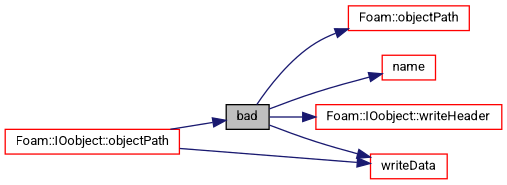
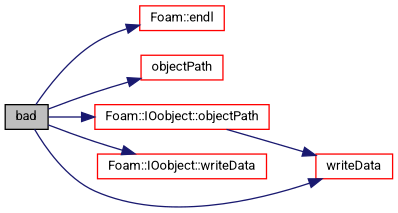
node "Foam::objectPath": label "Foam::objectPath" -> "Foam::endl"
node "name": label "name" -> "objectPath"
node "Foam::IOobject::writeHeader": label "Foam::IOobject::writeHeader" -> "Foam::IOobject::writeData"
edge "Foam::IOobject::objectPath" -> "bad": reversed
